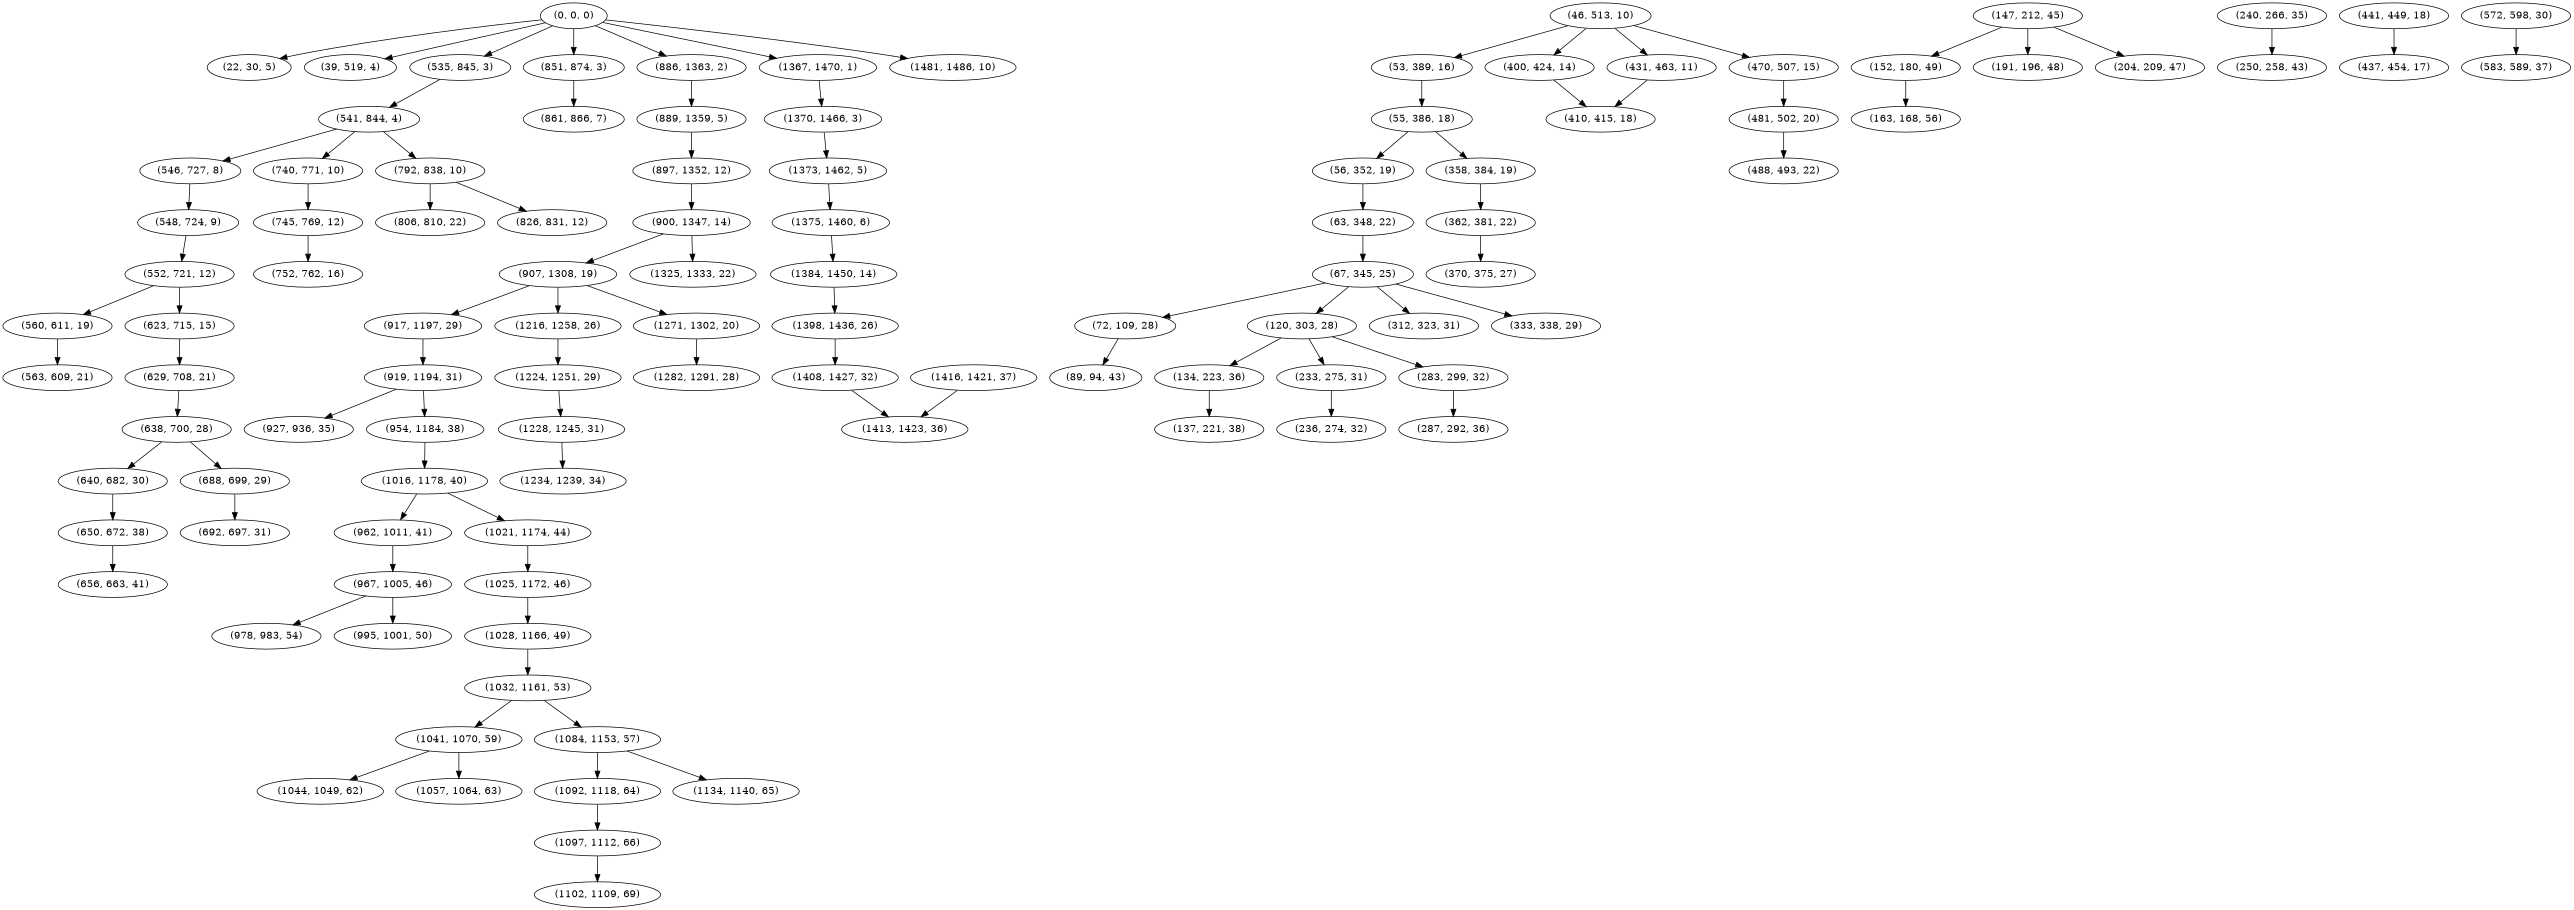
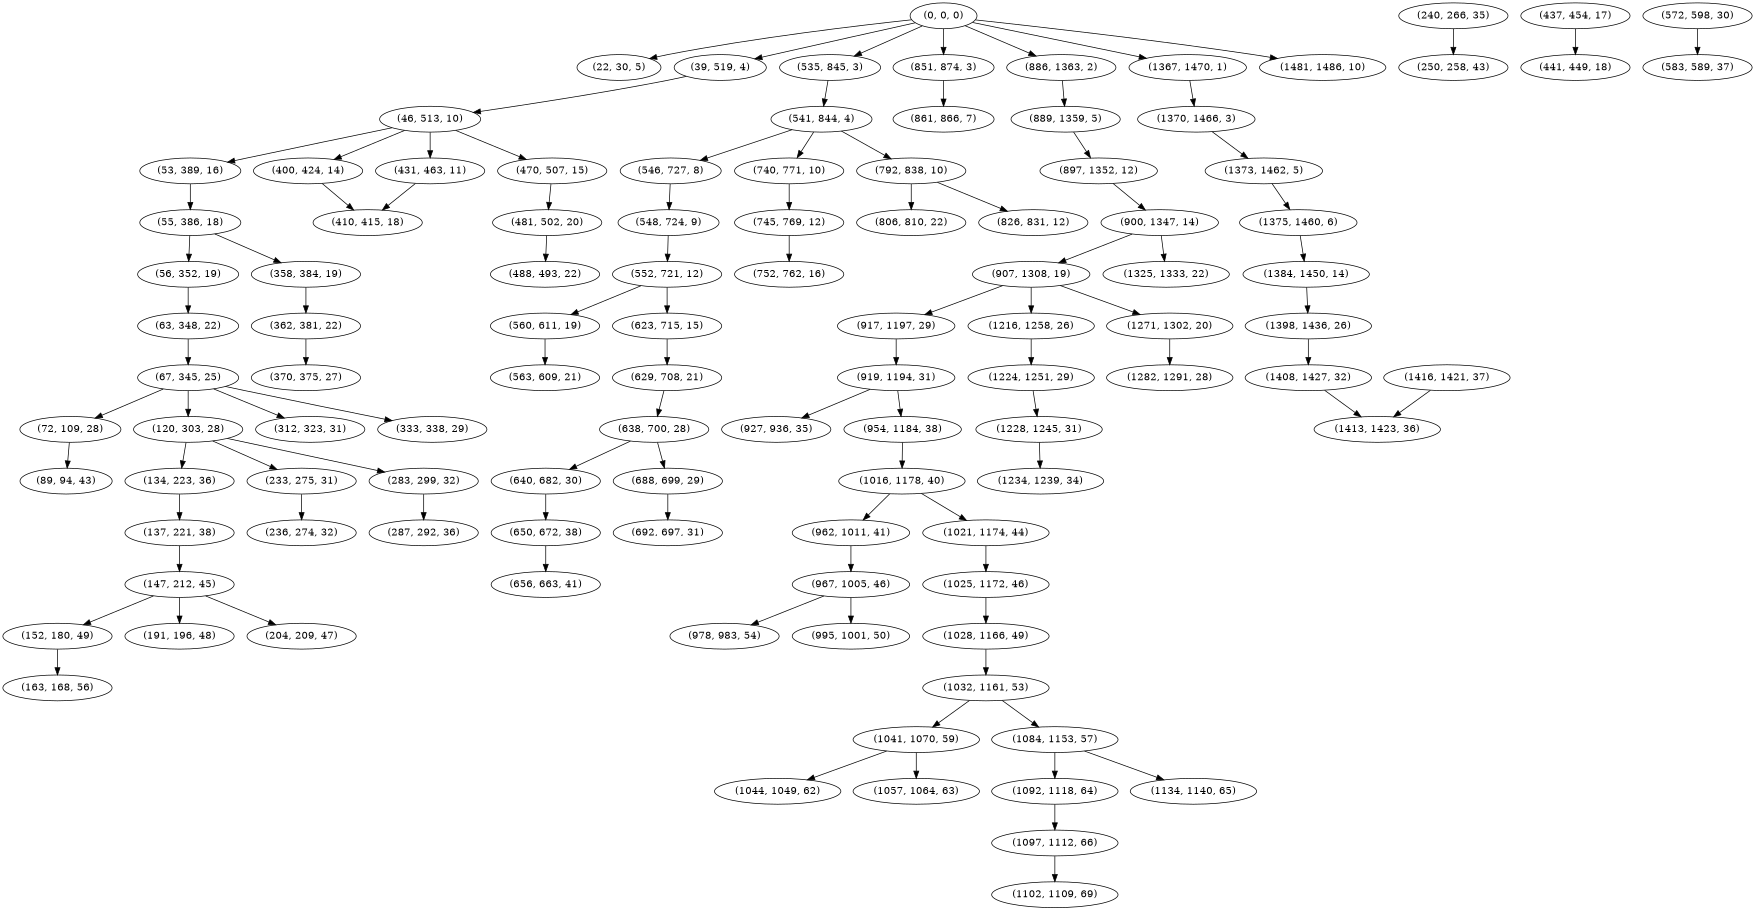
edge "(441, 449, 18)" -> "(437, 454, 17)": reversed
edge "(39, 519, 4)" -> "(46, 513, 10)": added
edge "(137, 221, 38)" -> "(147, 212, 45)": added
